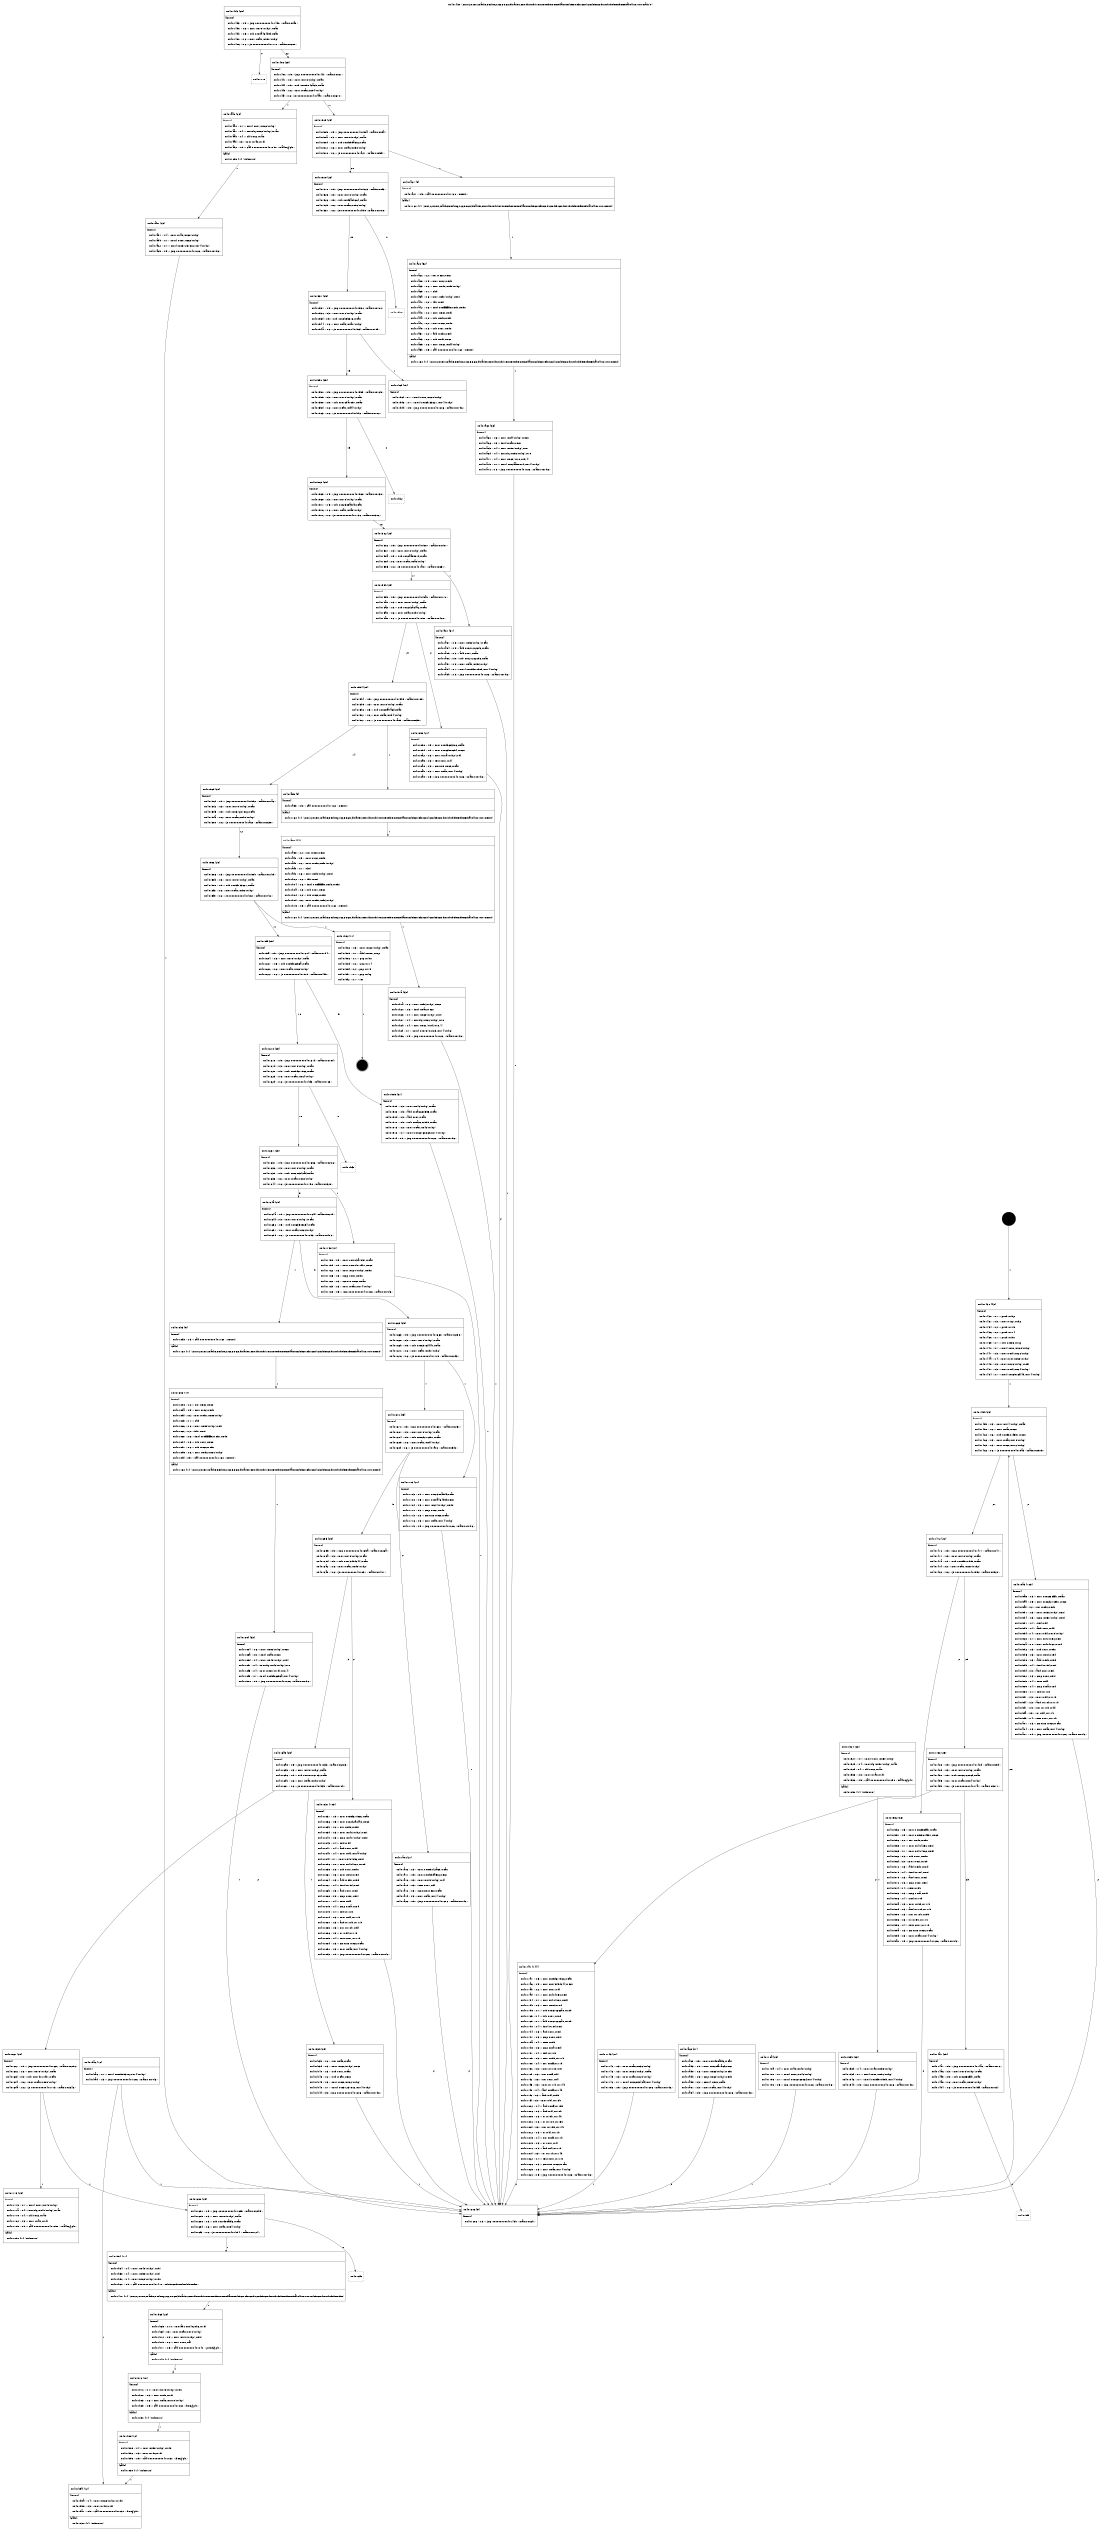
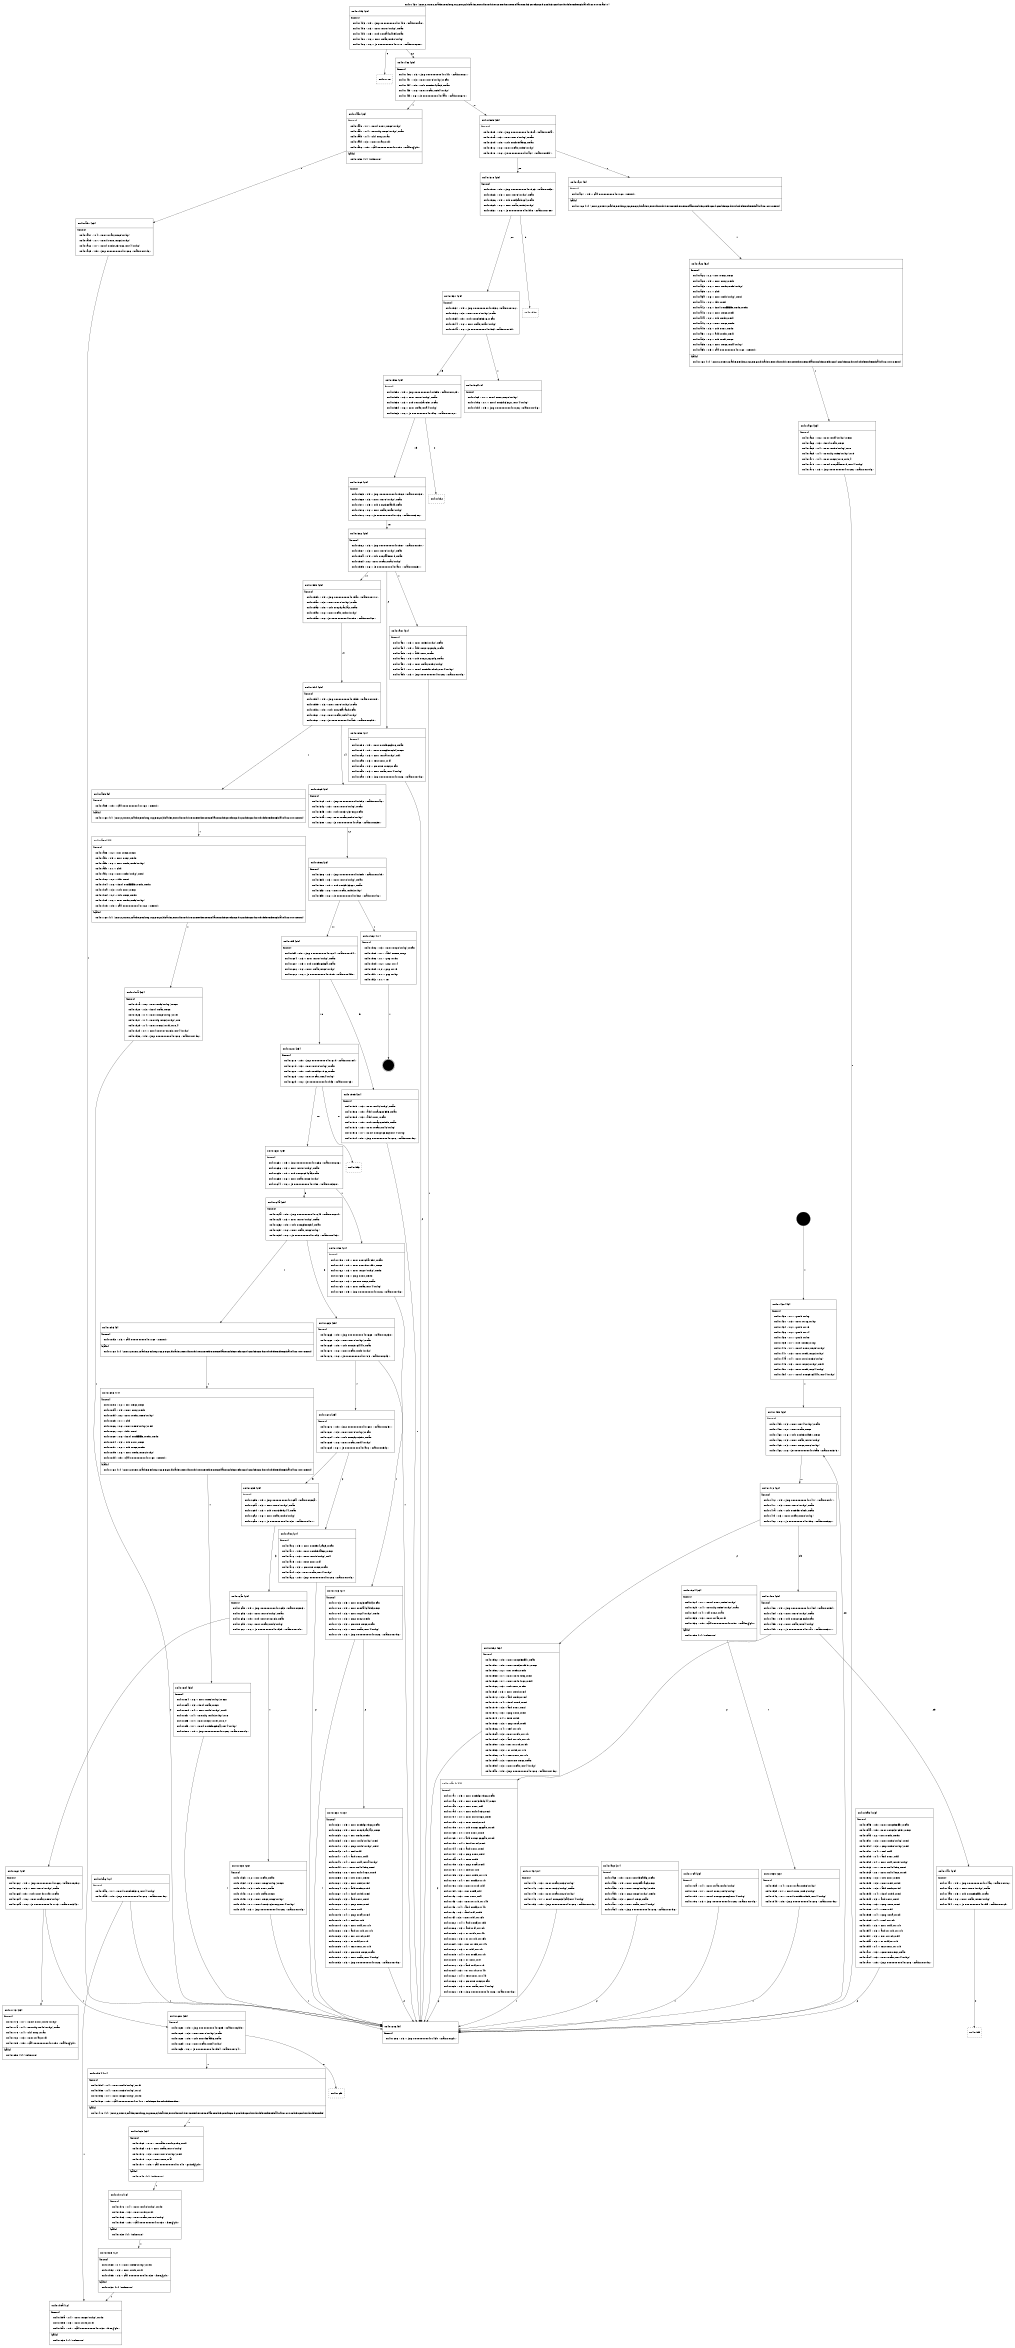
edge "0x40159b [25]" -> "0x401898 [27]": now "0x401582 [25]" -> "0x401898 [27]"
edge "0x40145b [23]" -> "0x4019a5 [103]": removed, label "2"
edge "0x401695 [25]" -> "0x401831 [103]": now "0x401703 [27]" -> "0x401831 [103]"
